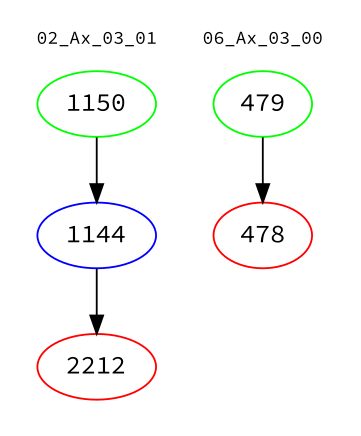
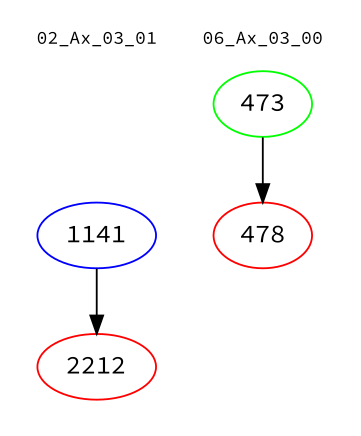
node "1150": removed
node "479": label "479" -> "473"
node "1144": label "1144" -> "1141"
